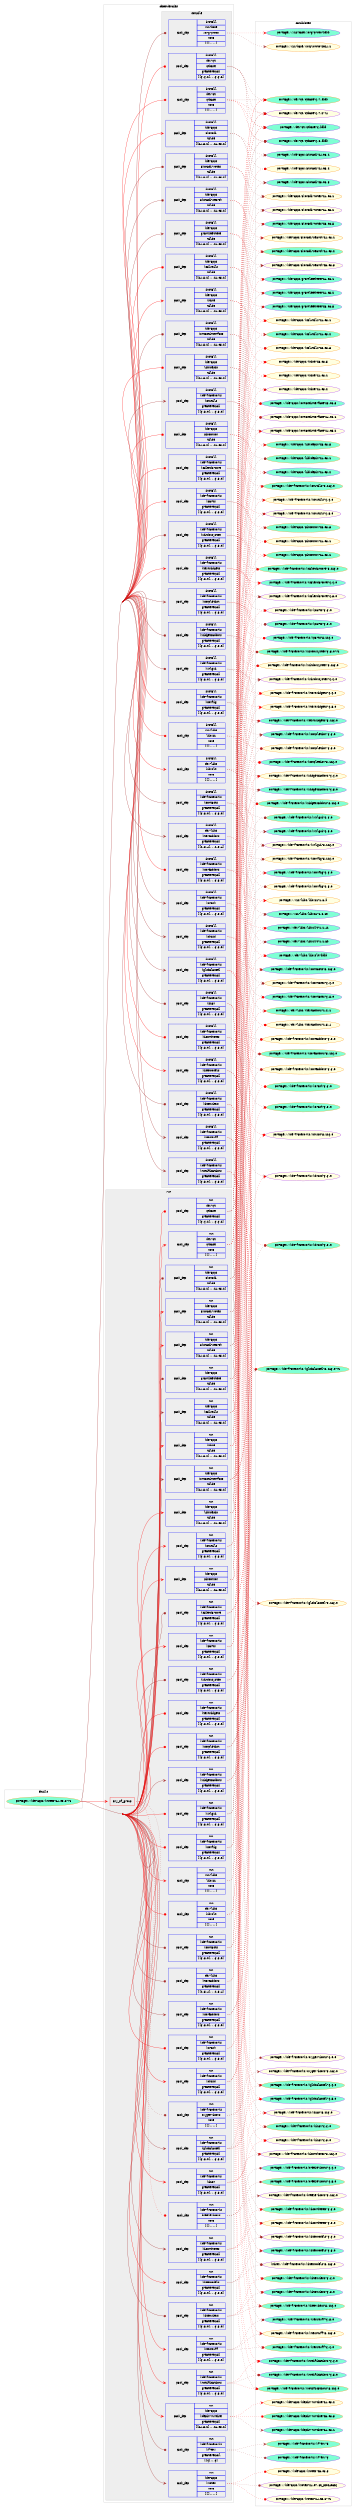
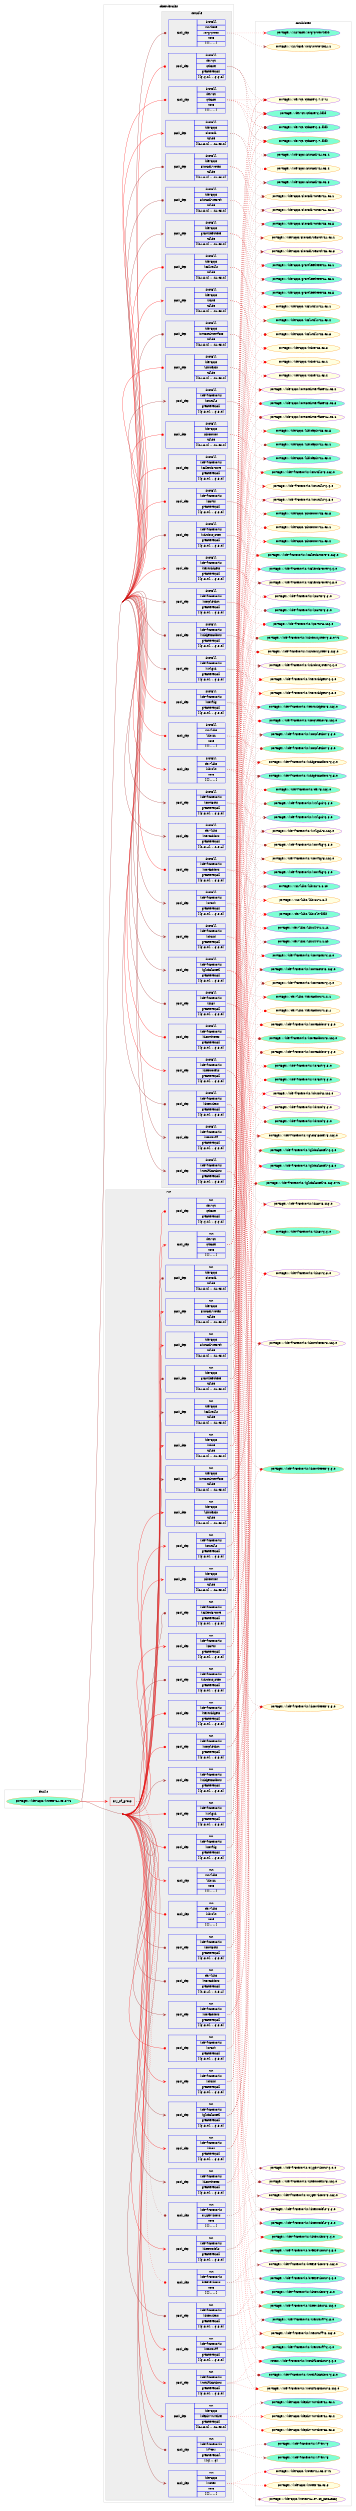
node "portage://kde-apps/akonadi-search-24.05.2": removed
node "portage://kde-frameworks/kcompletion-6.5.0": fillcolor lightyellow -> aquamarine
node "portage://kde-frameworks/kwidgetsaddons-5.116.0": label "portage://kde-frameworks/kwidgetsaddons-5.116.0" -> "portage://kde-frameworks/dev-5.116.0"
node "kmime://kde-frameworks/kitemmodels-5.116.0": label "kmime://kde-frameworks/kitemmodels-5.116.0" -> "portage://kde-frameworks/kitemmodels-5.116.0"
node "portage://kde-frameworks/knotifications-6.6.0": label "portage://kde-frameworks/knotifications-6.6.0" -> "notes://kde-frameworks/knotifications-6.6.0"
node "portage://kde-frameworks/knotifications-5.116.0": fillcolor aquamarine -> lightyellow
node "portage://kde-apps/kdepim-runtime-23.08.5": fillcolor aquamarine -> lightyellow
